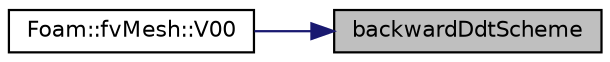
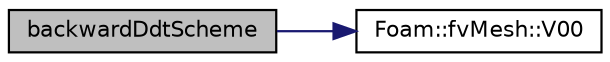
edge "Foam::fvMesh::V00" -> "backwardDdtScheme": reversed
